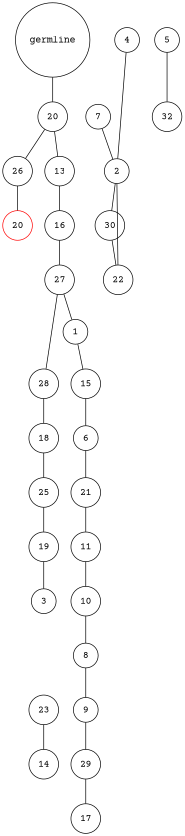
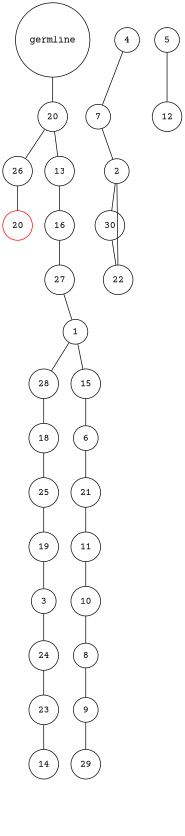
edge "4" -- "2": now "4" -- "7"
node "32": label "32" -> "12"
edge "27" -- "28": now "1" -- "28"
node "24": added
node "17": removed
